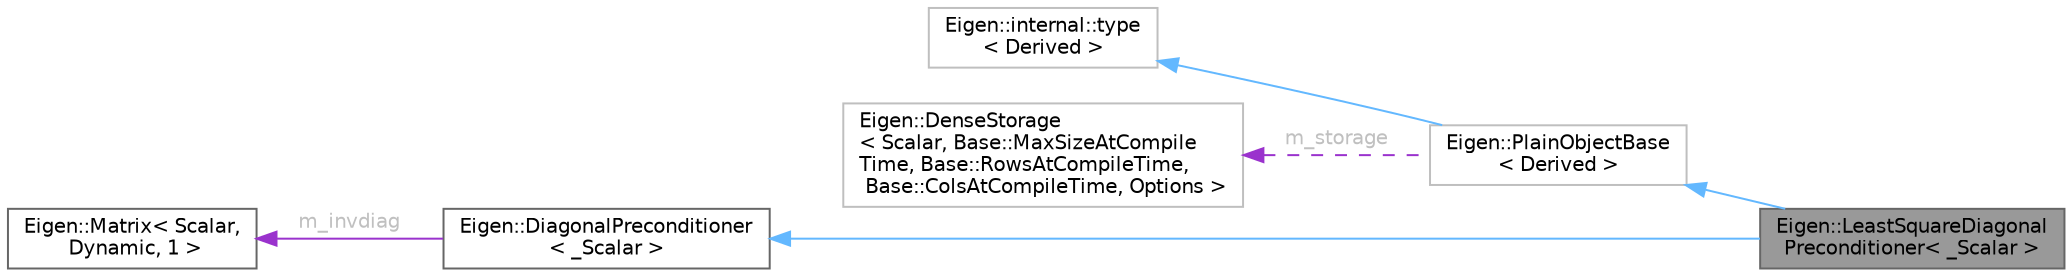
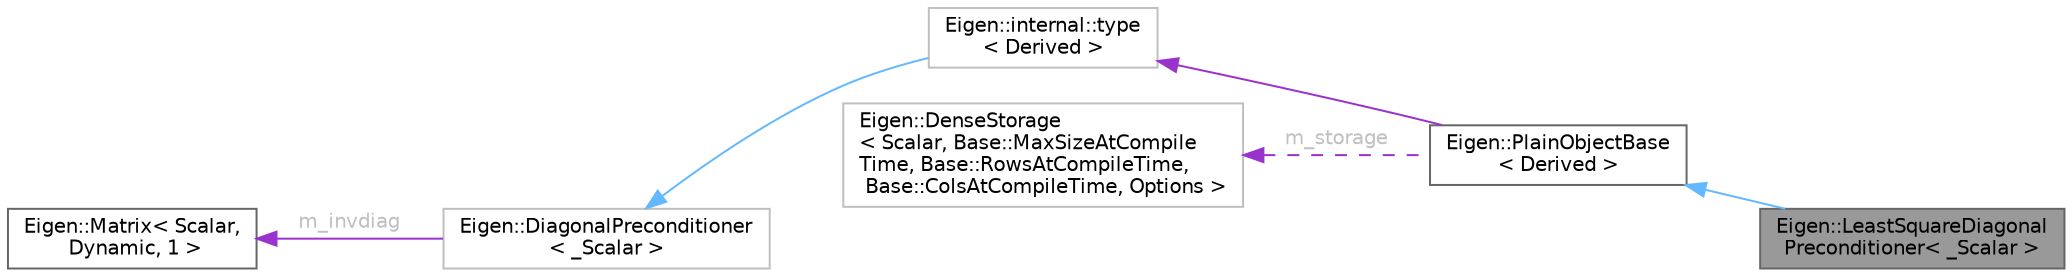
edge "Eigen::PlainObjectBase < Derived >" -> "Eigen::internal::type < Derived >": color steelblue1 -> darkorchid3
node "Eigen::PlainObjectBase < Derived >": color grey75 -> gray40
node "Eigen::DiagonalPreconditioner < _Scalar >": color gray40 -> grey75
edge "Eigen::LeastSquareDiagonal Preconditioner< _Scalar >" -> "Eigen::DiagonalPreconditioner < _Scalar >": now "Eigen::internal::type < Derived >" -> "Eigen::DiagonalPreconditioner < _Scalar >"
